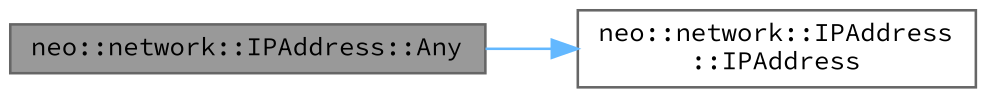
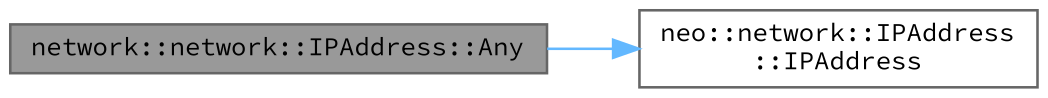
node "neo::network::IPAddress::Any": label "neo::network::IPAddress::Any" -> "network::network::IPAddress::Any"
